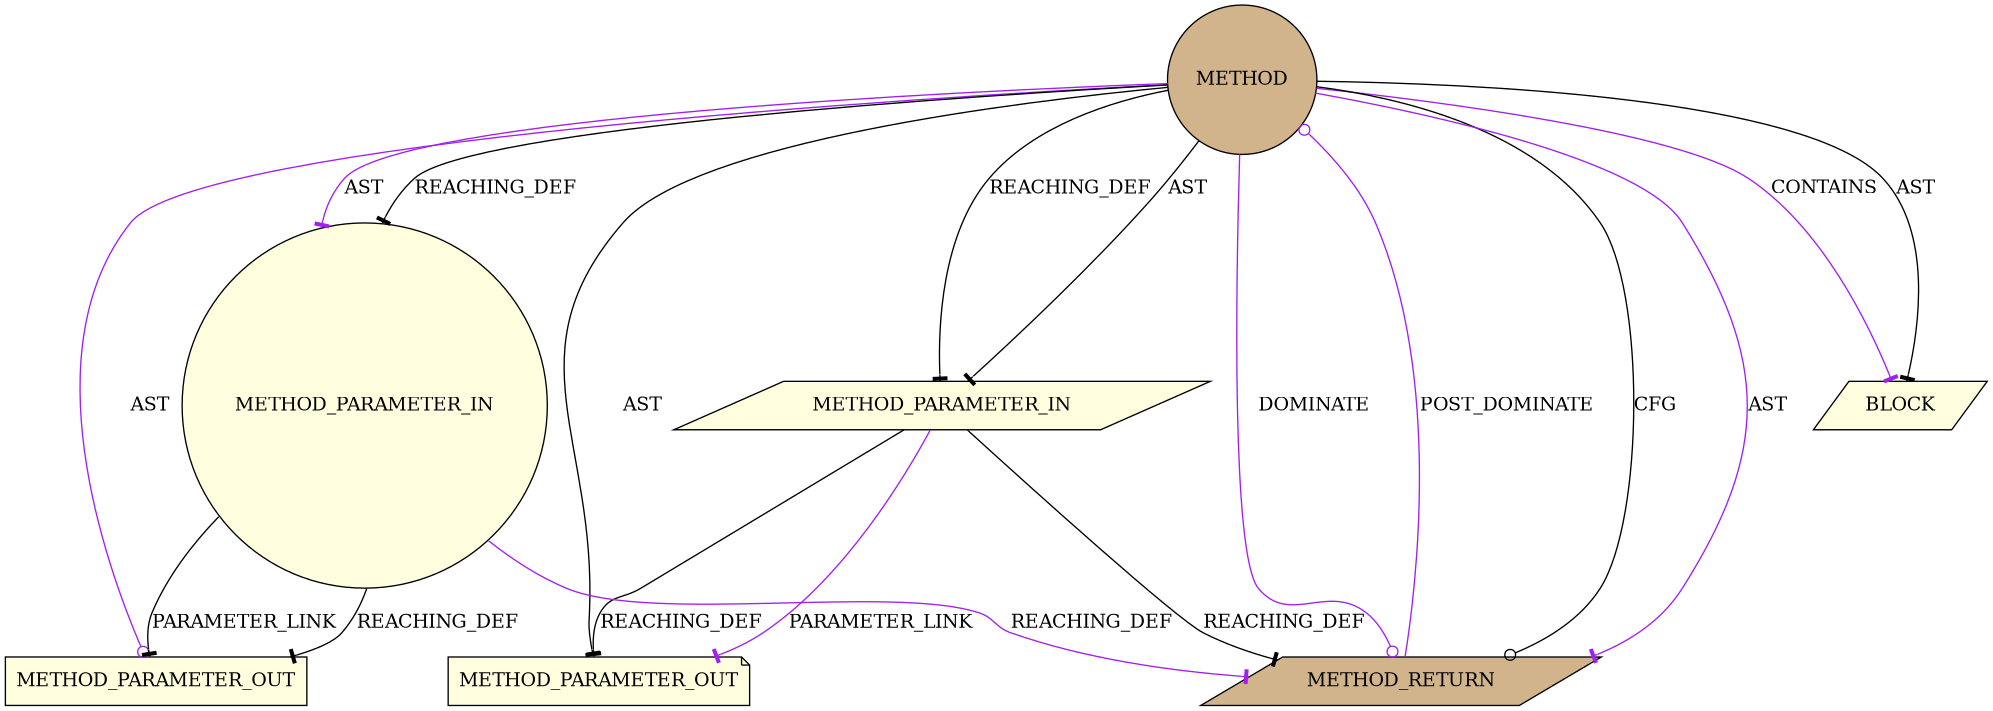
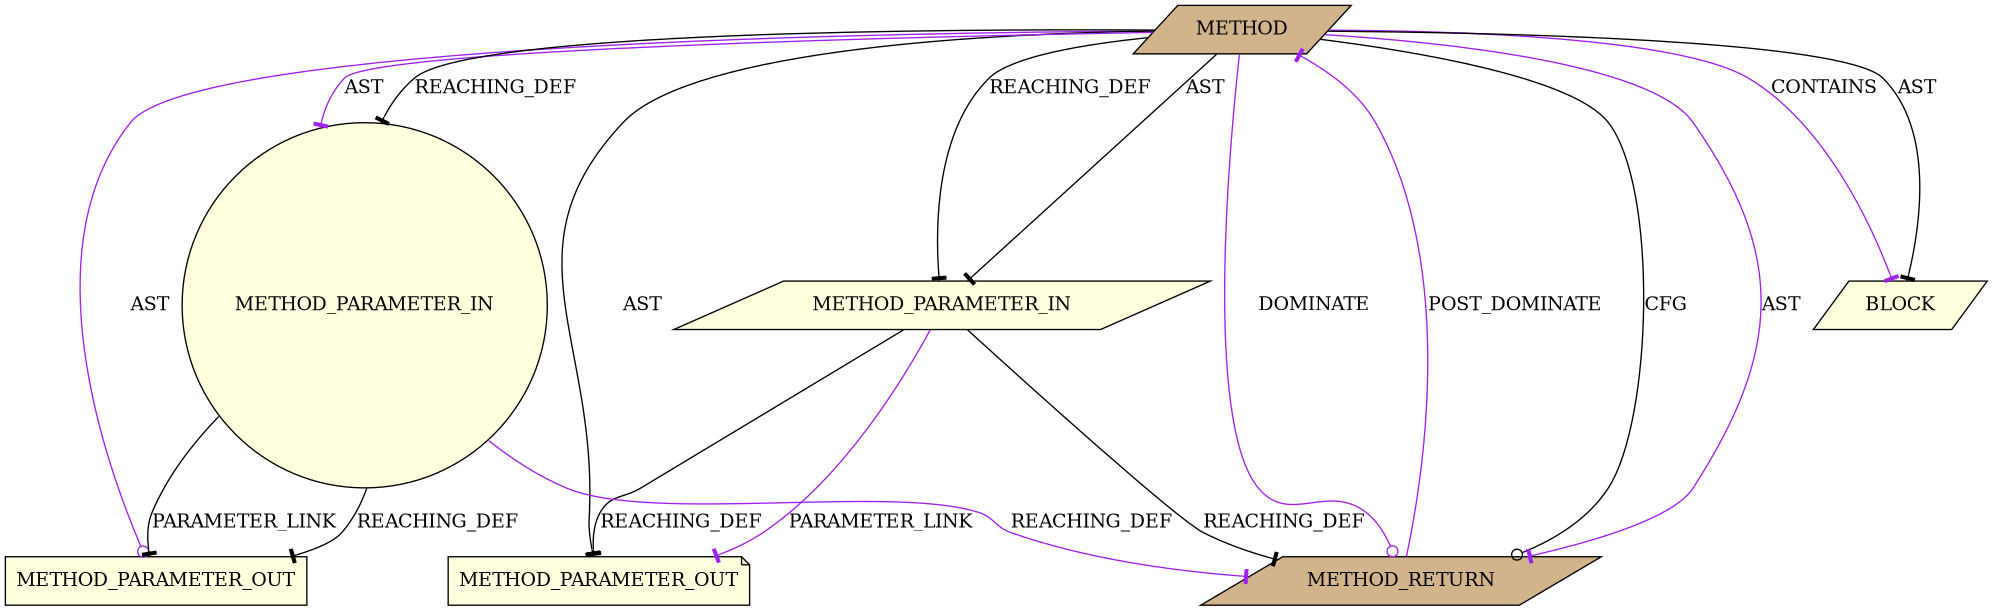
node "METHOD": shape circle -> parallelogram
edge "METHOD_RETURN" -> "METHOD": arrowhead odot -> tee
